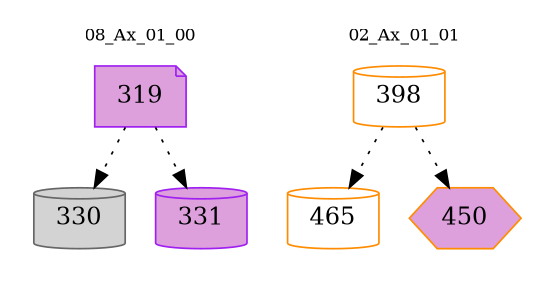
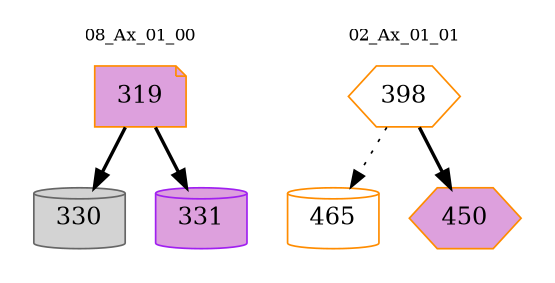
node "319": color purple -> darkorange
node "398": shape cylinder -> hexagon
edge "319" -> "330": style dotted -> bold
edge "319" -> "331": style dotted -> bold
edge "398" -> "450": style dotted -> bold
